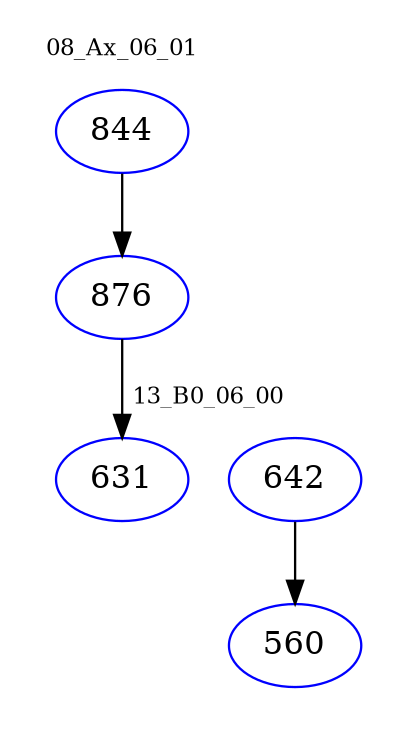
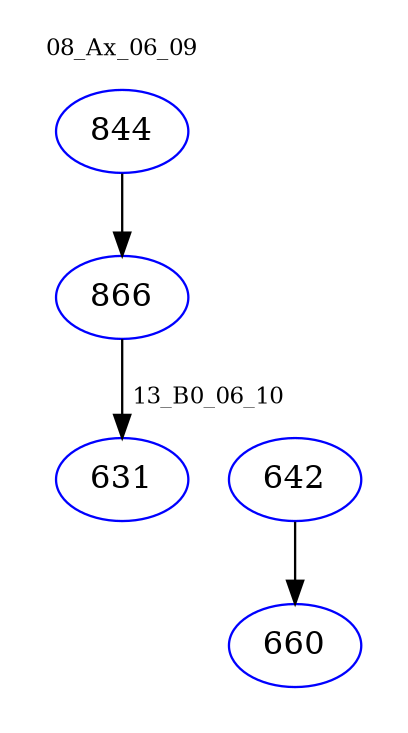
cluster "08_Ax_06_01": label "08_Ax_06_01" -> "08_Ax_06_09"
node "876": label "876" -> "866"
cluster "13_B0_06_00": label "13_B0_06_00" -> "13_B0_06_10"
node "560": label "560" -> "660"
